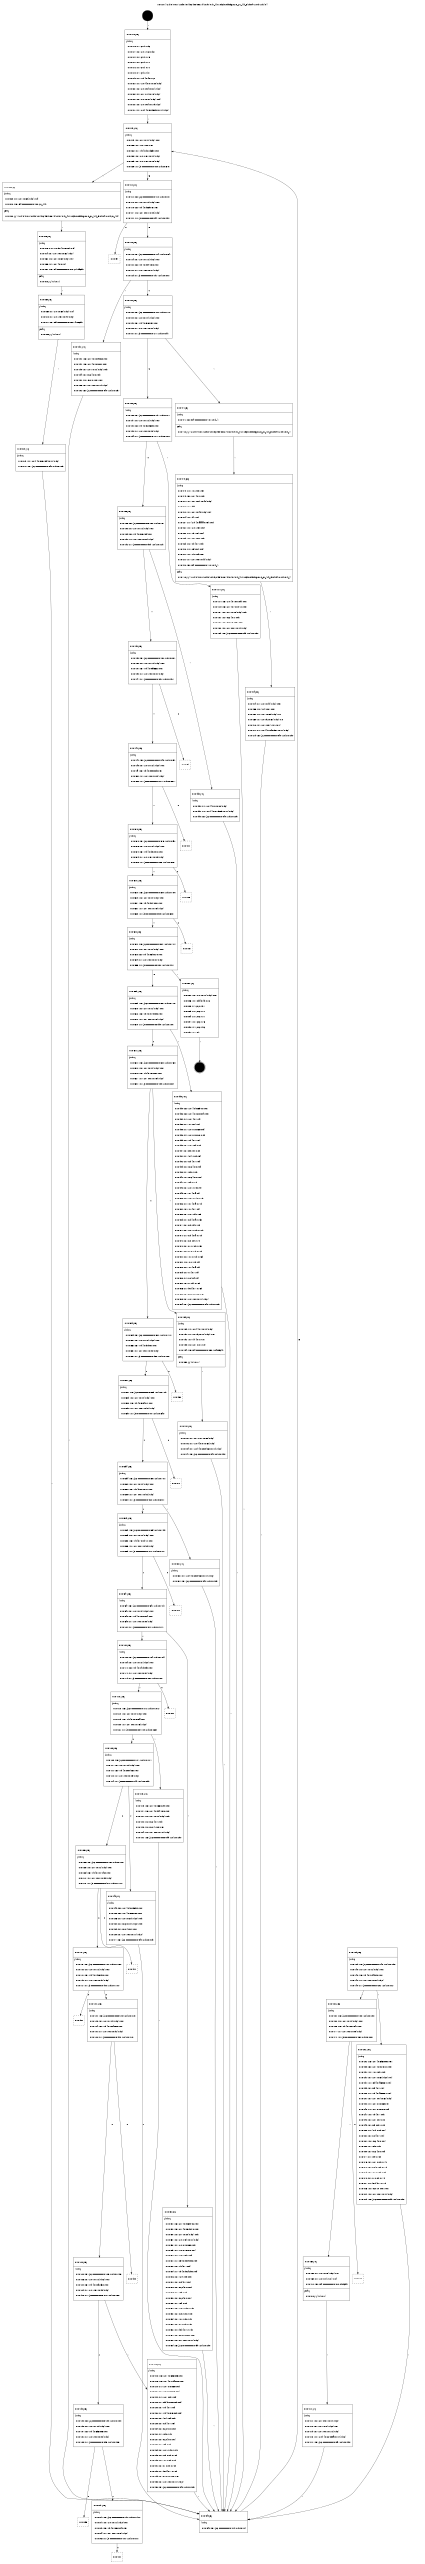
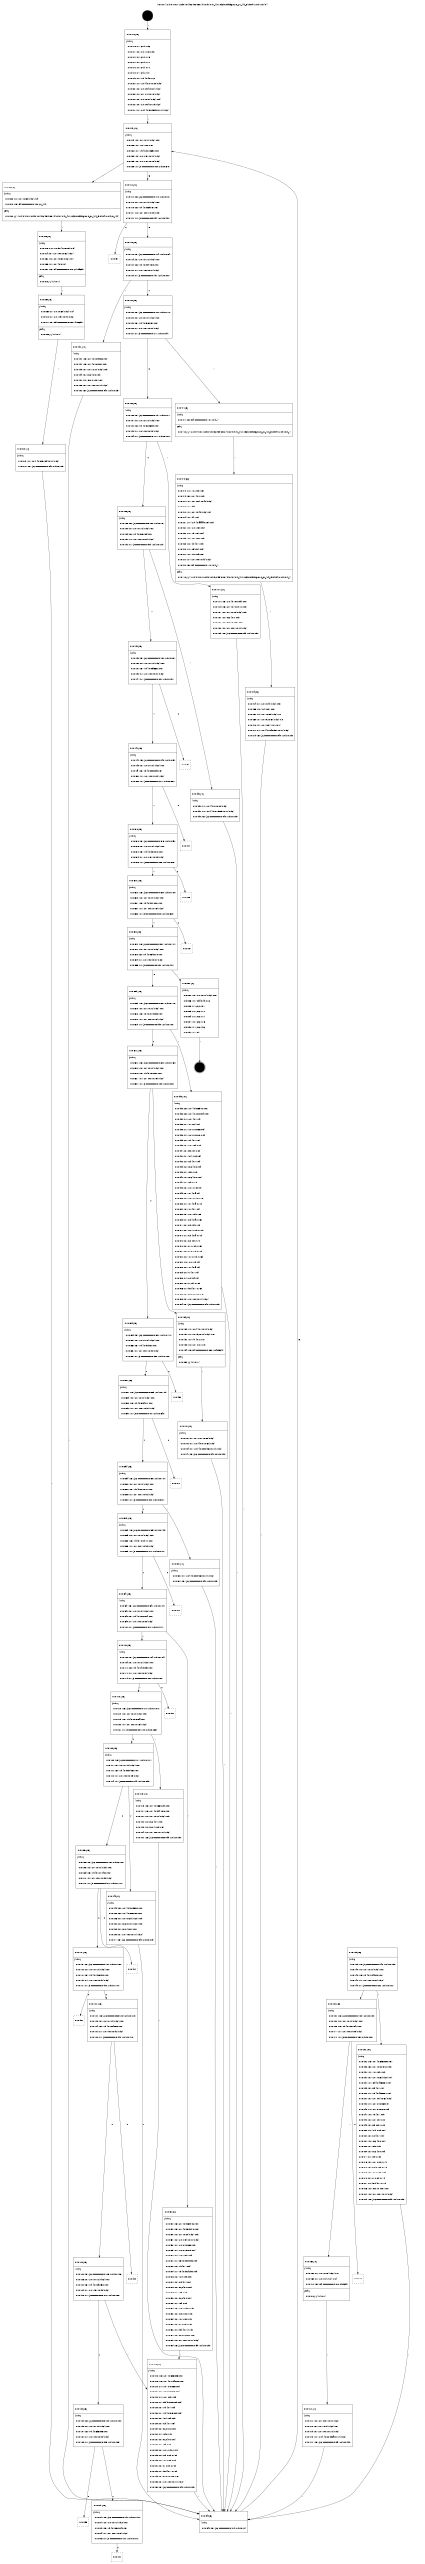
edge "0x401c44 [94]" -> "0x401cfe [5]": now "0x401c44 [94]" -> "0x401870 [88]"
